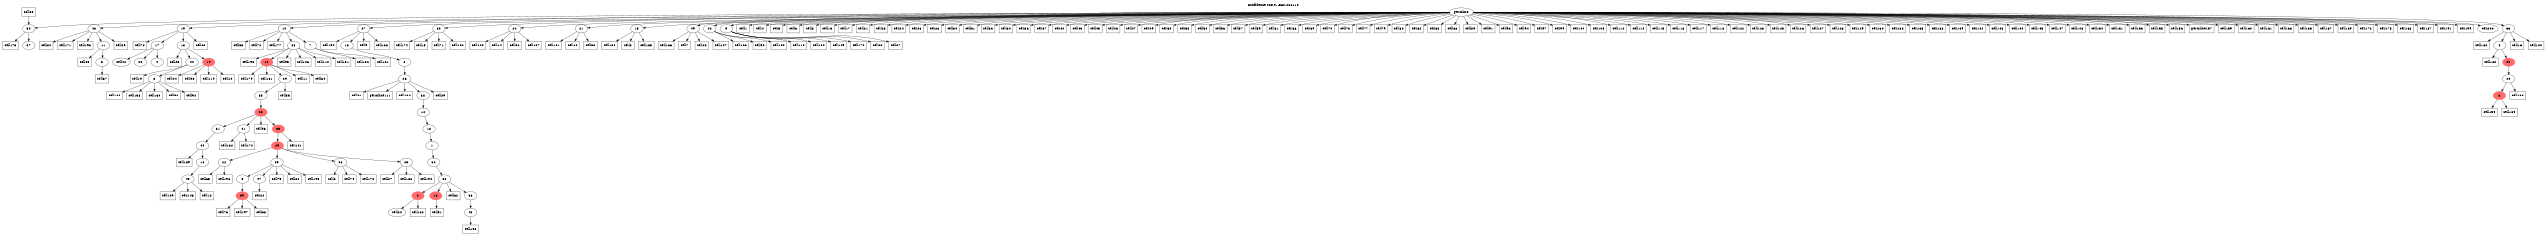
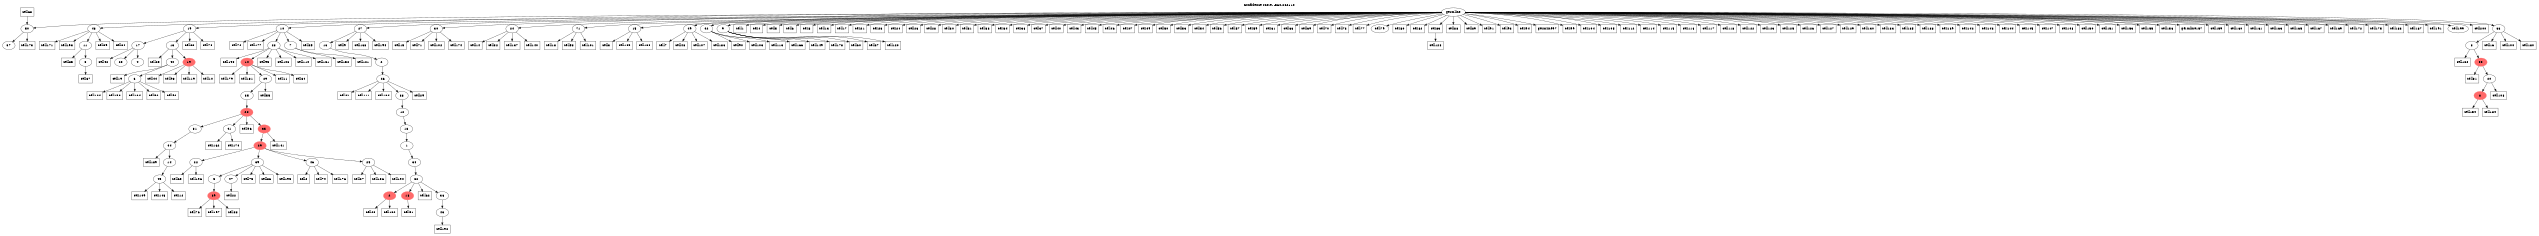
edge "germline" -> "cell128": now "cell83" -> "cell128"
node "21": label "21" -> "71"
node "cell79": shape box -> ellipse
node "cell97": label "cell97" -> "germline97"
node "cell199": shape box -> ellipse
node "cell200": shape ellipse -> box
node "cell42": shape ellipse -> box
node "cell81": added
node "germline111": label "germline111" -> "cell111"
node "cell20": shape ellipse -> box
